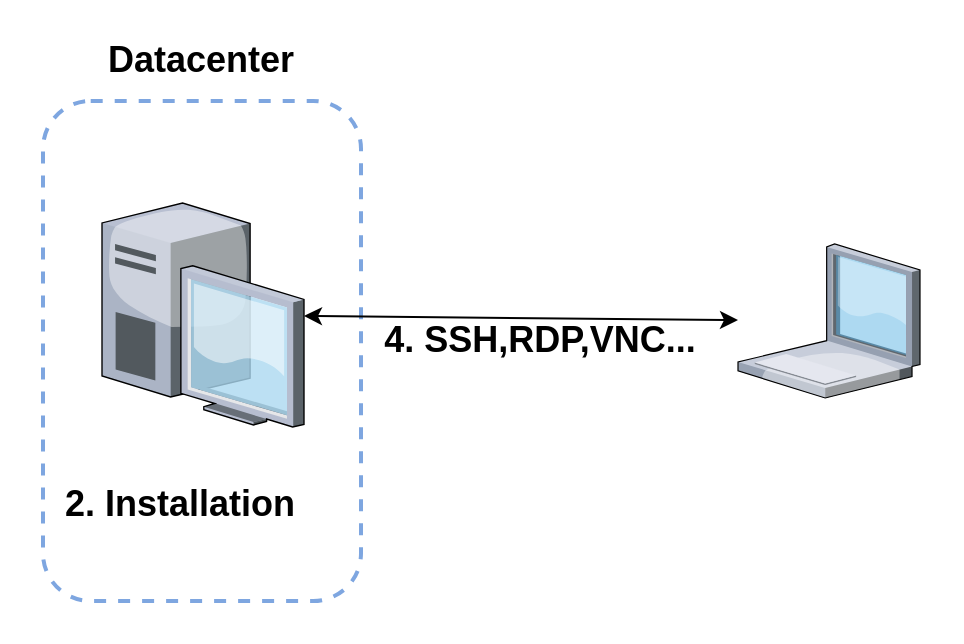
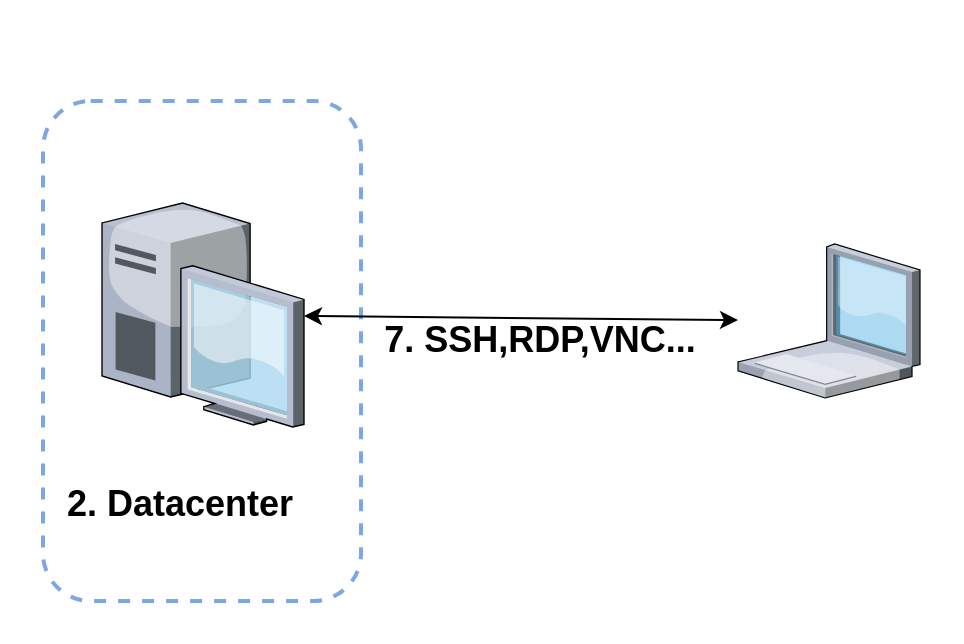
node "Datacenter": removed
node "4. SSH,RDP,VNC...": label "4. SSH,RDP,VNC..." -> "7. SSH,RDP,VNC..."
node "2. Installation": label "2. Installation" -> "2. Datacenter"
